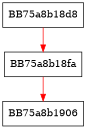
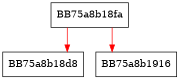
edge "BB75a8b18d8" -> "BB75a8b18fa": reversed
node "BB75a8b1906": label "BB75a8b1906" -> "BB75a8b1916"
